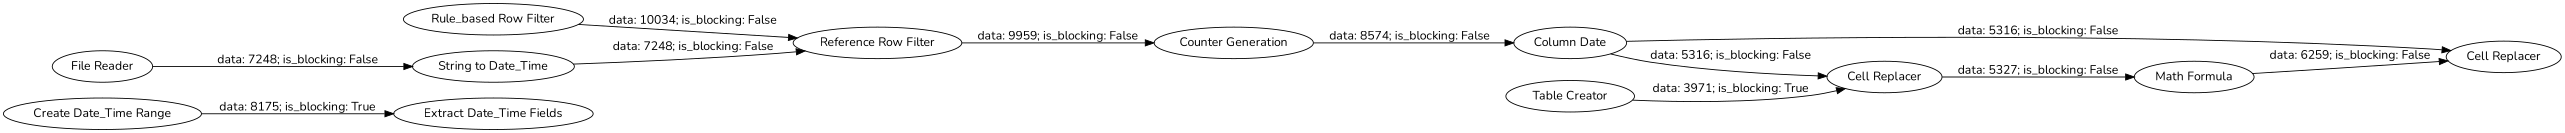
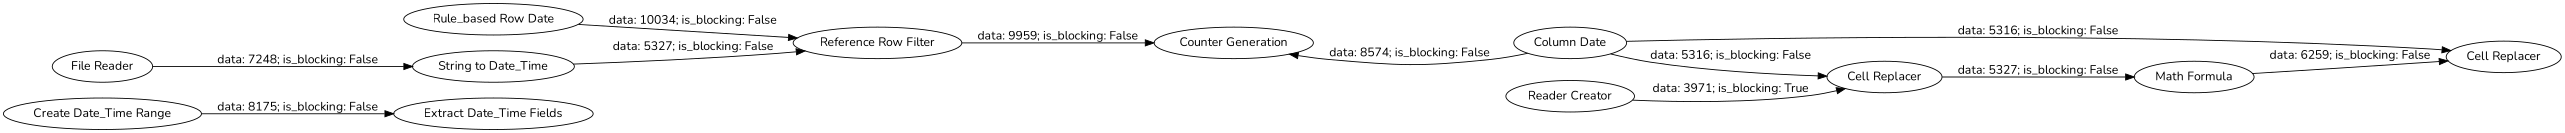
node "Rule_based Row Filter": label "Rule_based Row Filter" -> "Rule_based Row Date"
edge "Counter Generation" -> "Column Date": reversed
edge "String to Date_Time" -> "Reference Row Filter": label "data: 7248; is_blocking: False" -> "data: 5327; is_blocking: False"
node "Table Creator": label "Table Creator" -> "Reader Creator"
edge "Create Date_Time Range" -> "Extract Date_Time Fields": label "data: 8175; is_blocking: True" -> "data: 8175; is_blocking: False"
